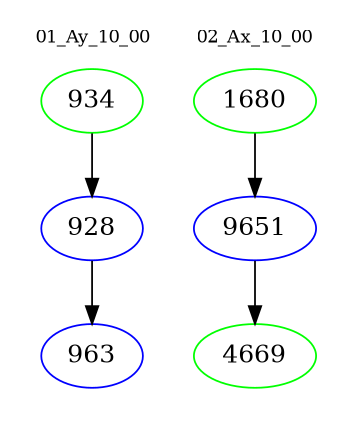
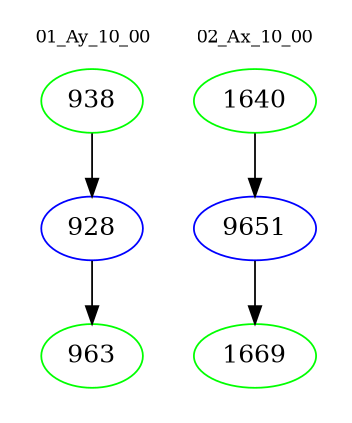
node "934": label "934" -> "938"
node "1680": label "1680" -> "1640"
node "963": color blue -> green
node "4669": label "4669" -> "1669"
